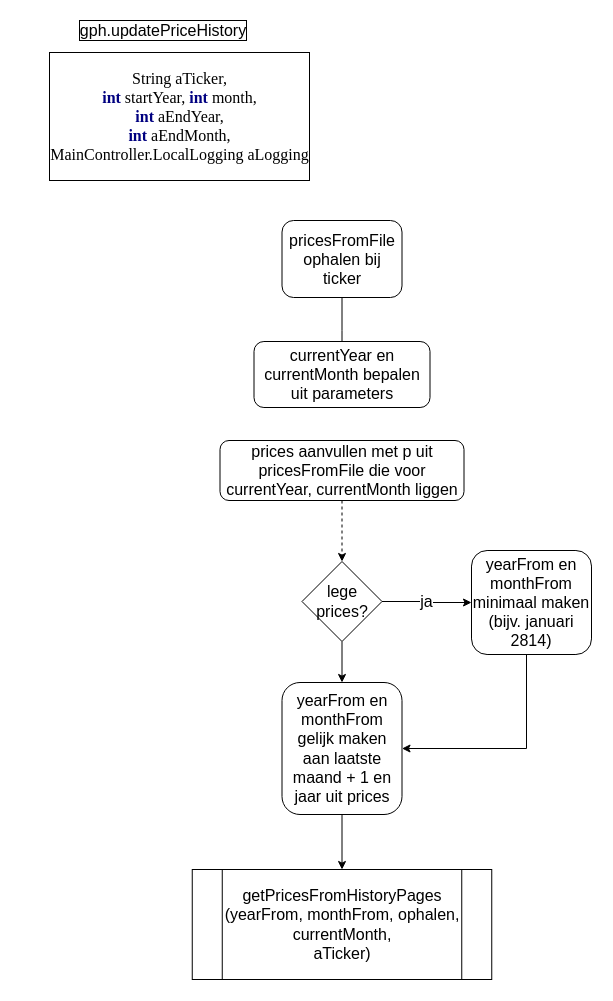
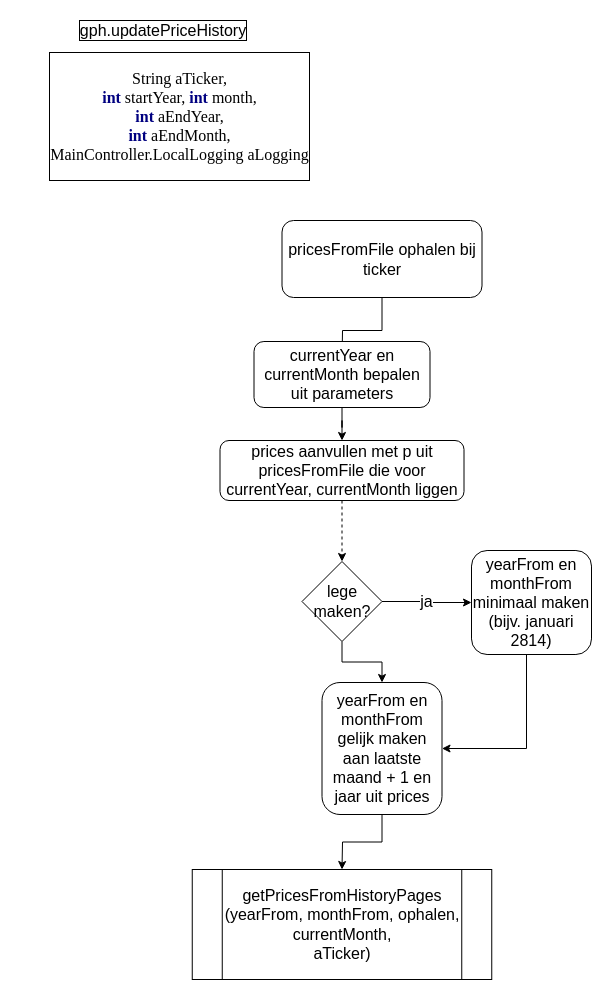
node "pricesFromFile ophalen bij ticker": size 120x77 -> 200x77
edge "currentYear en currentMonth bepalen uit parameters" -> "prices aanvullen met p uit pricesFromFile die voor currentYear, currentMonth liggen": added
node "lege prices?": label "lege prices?" -> "lege maken?"
node "yearFrom en monthFrom gelijk maken aan laatste maand + 1 en jaar uit prices": moved (342, 749) -> (382, 749)
